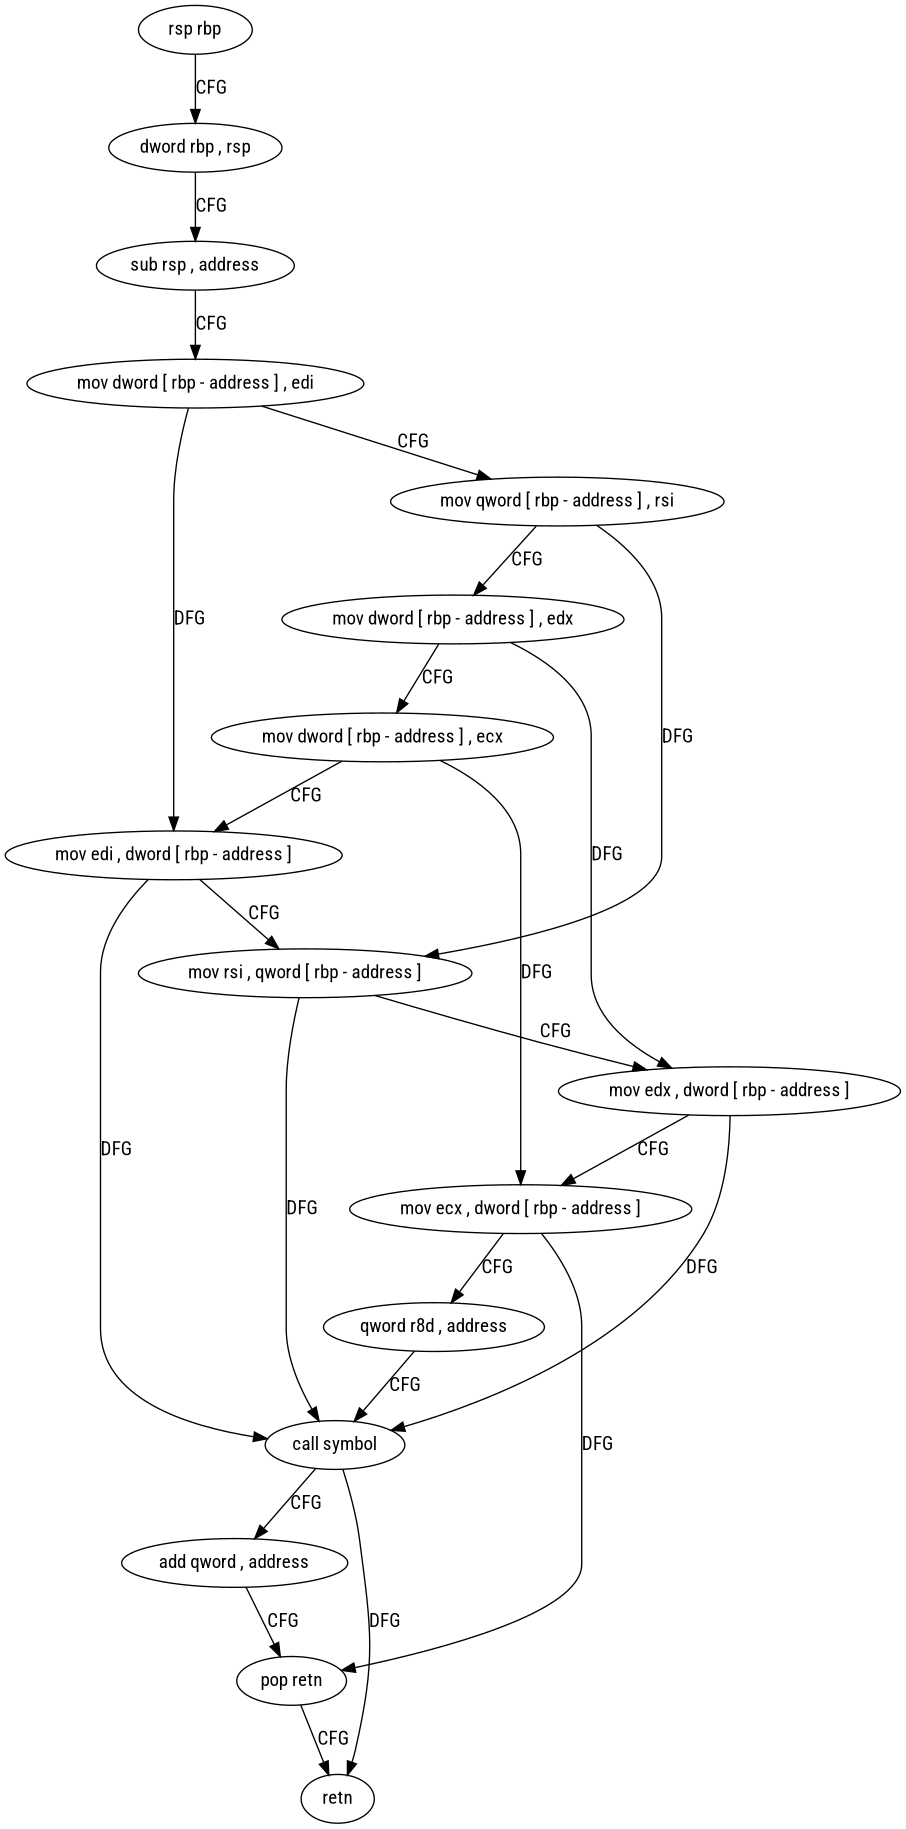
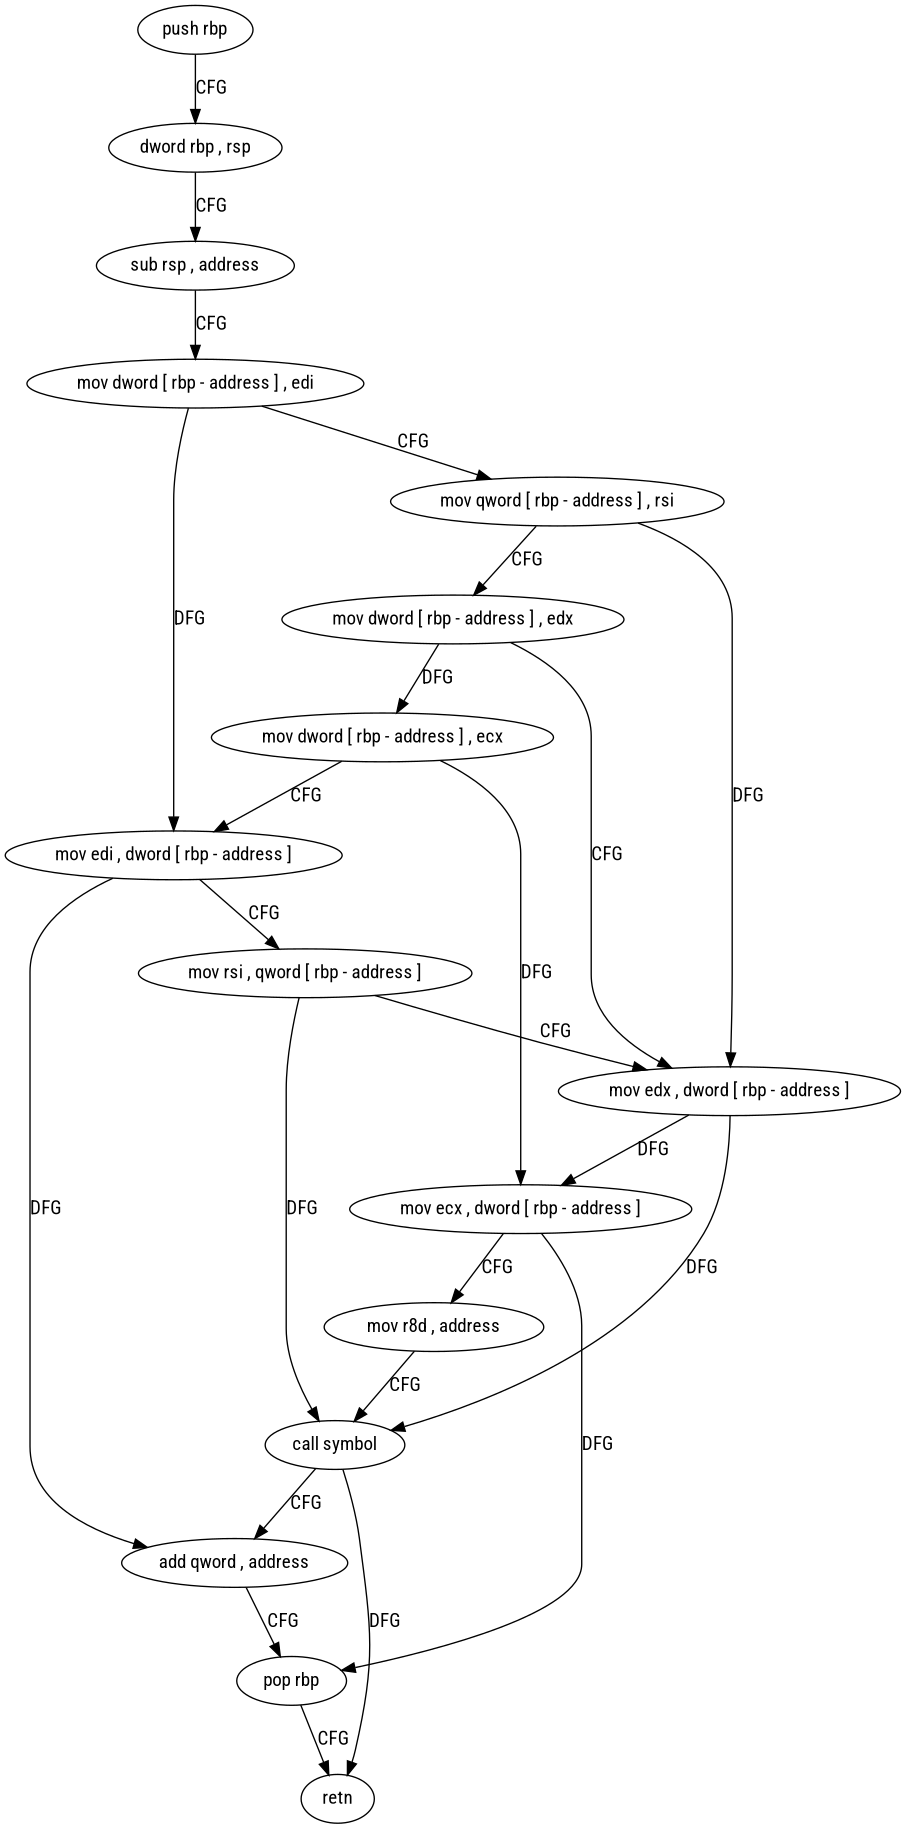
node "rsp rbp": label "rsp rbp" -> "push rbp"
edge "mov dword [ rbp - address ] , edx" -> "mov dword [ rbp - address ] , ecx": label "CFG" -> "DFG"
edge "mov qword [ rbp - address ] , rsi" -> "mov rsi , qword [ rbp - address ]": now "mov qword [ rbp - address ] , rsi" -> "mov edx , dword [ rbp - address ]"
edge "mov dword [ rbp - address ] , edx" -> "mov edx , dword [ rbp - address ]": label "DFG" -> "CFG"
edge "mov edx , dword [ rbp - address ]" -> "mov ecx , dword [ rbp - address ]": label "CFG" -> "DFG"
edge "mov edi , dword [ rbp - address ]" -> "call symbol": now "mov edi , dword [ rbp - address ]" -> "add qword , address"
node "qword r8d , address": label "qword r8d , address" -> "mov r8d , address"
node "pop retn": label "pop retn" -> "pop rbp"
